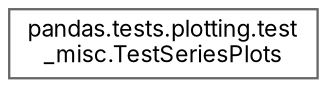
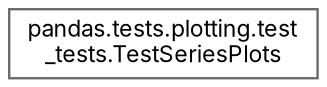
node "pandas.tests.plotting.test _misc.TestSeriesPlots": label "pandas.tests.plotting.test _misc.TestSeriesPlots" -> "pandas.tests.plotting.test _tests.TestSeriesPlots"
